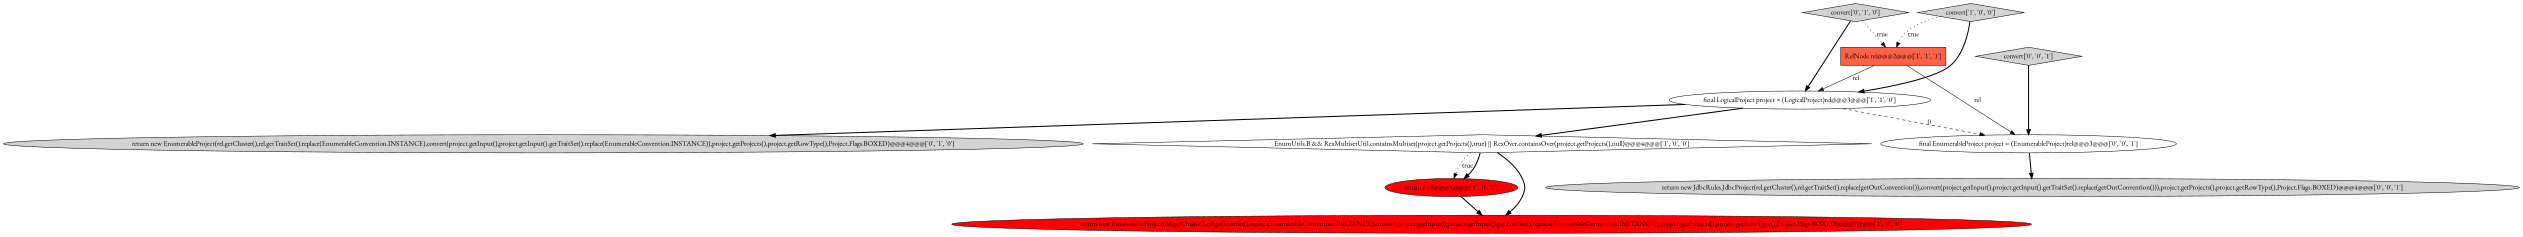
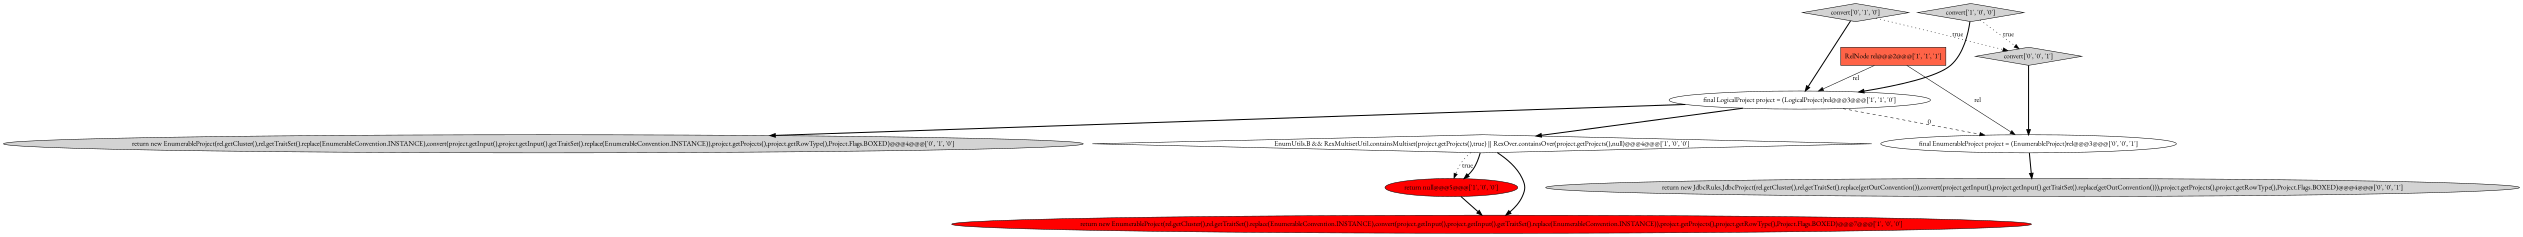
edge "convert['1', '0', '0']" -> "RelNode rel@@@2@@@['1', '1', '1']": now "convert['1', '0', '0']" -> "convert['0', '0', '1']"
edge "convert['0', '1', '0']" -> "RelNode rel@@@2@@@['1', '1', '1']": now "convert['0', '1', '0']" -> "convert['0', '0', '1']"
